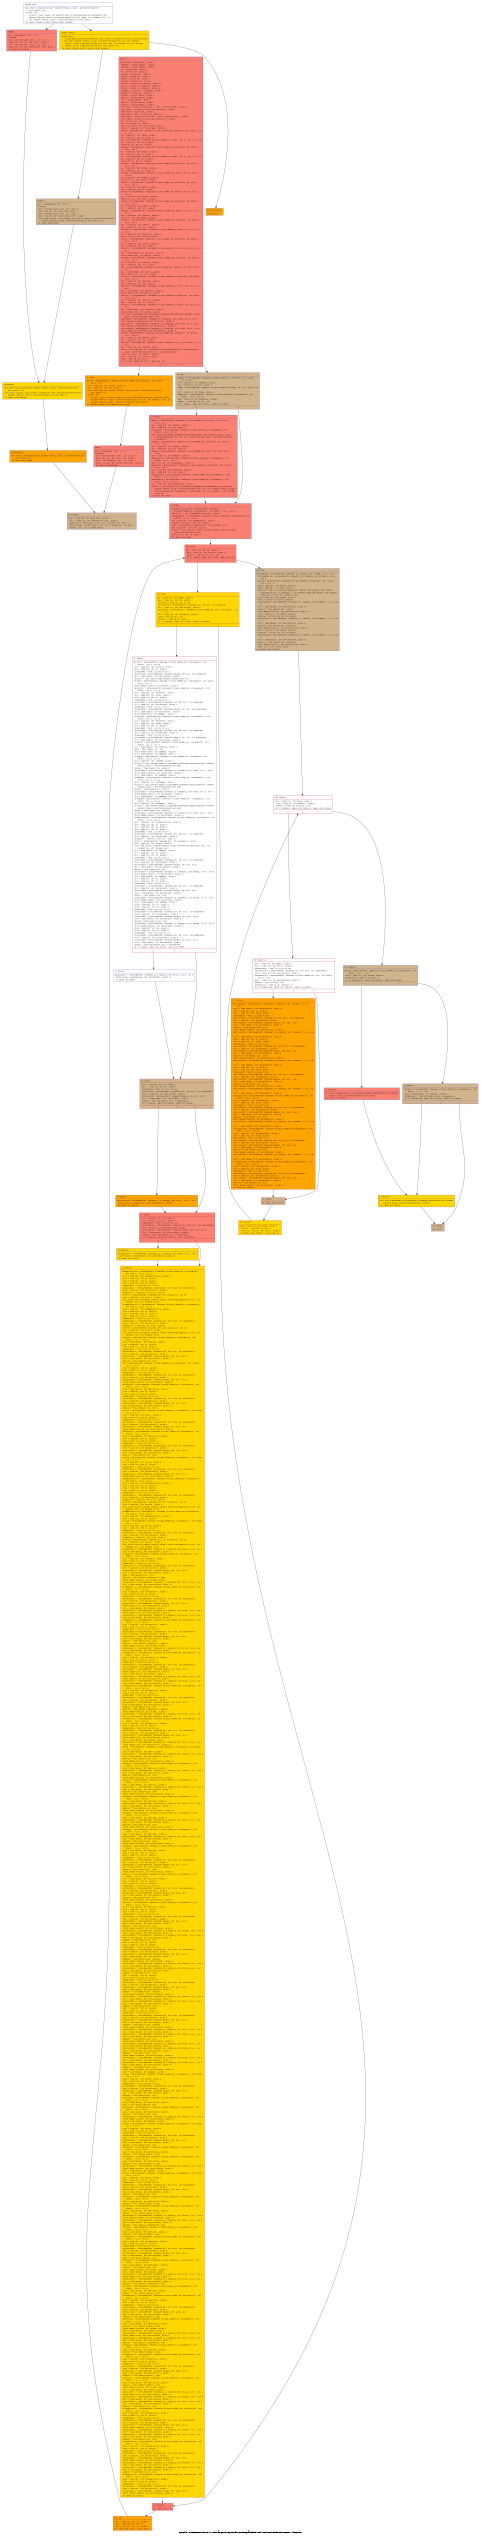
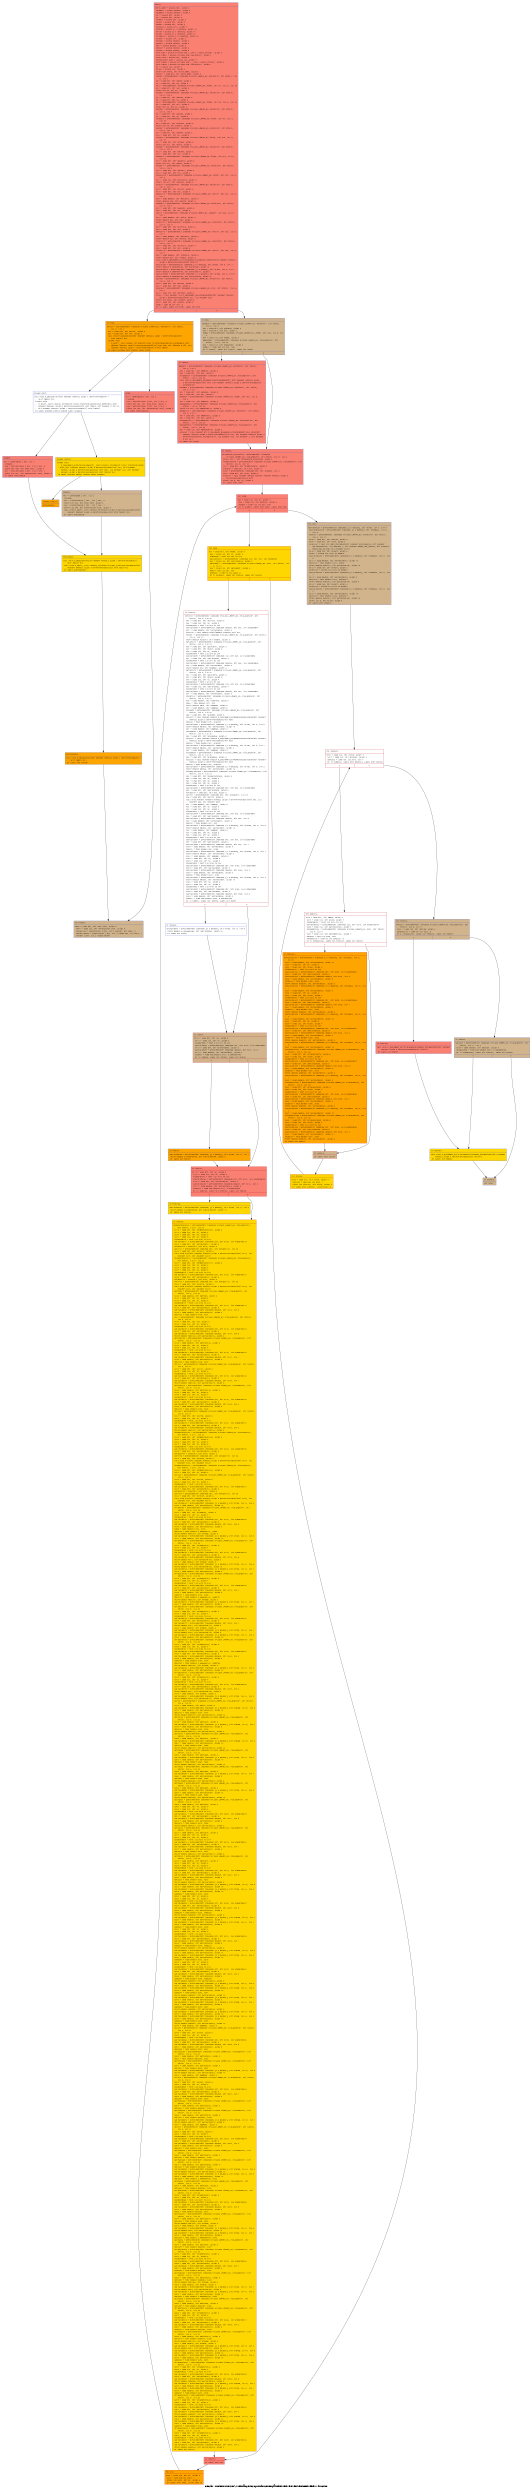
edge "if.then:" -> "invoke.cont:": added
